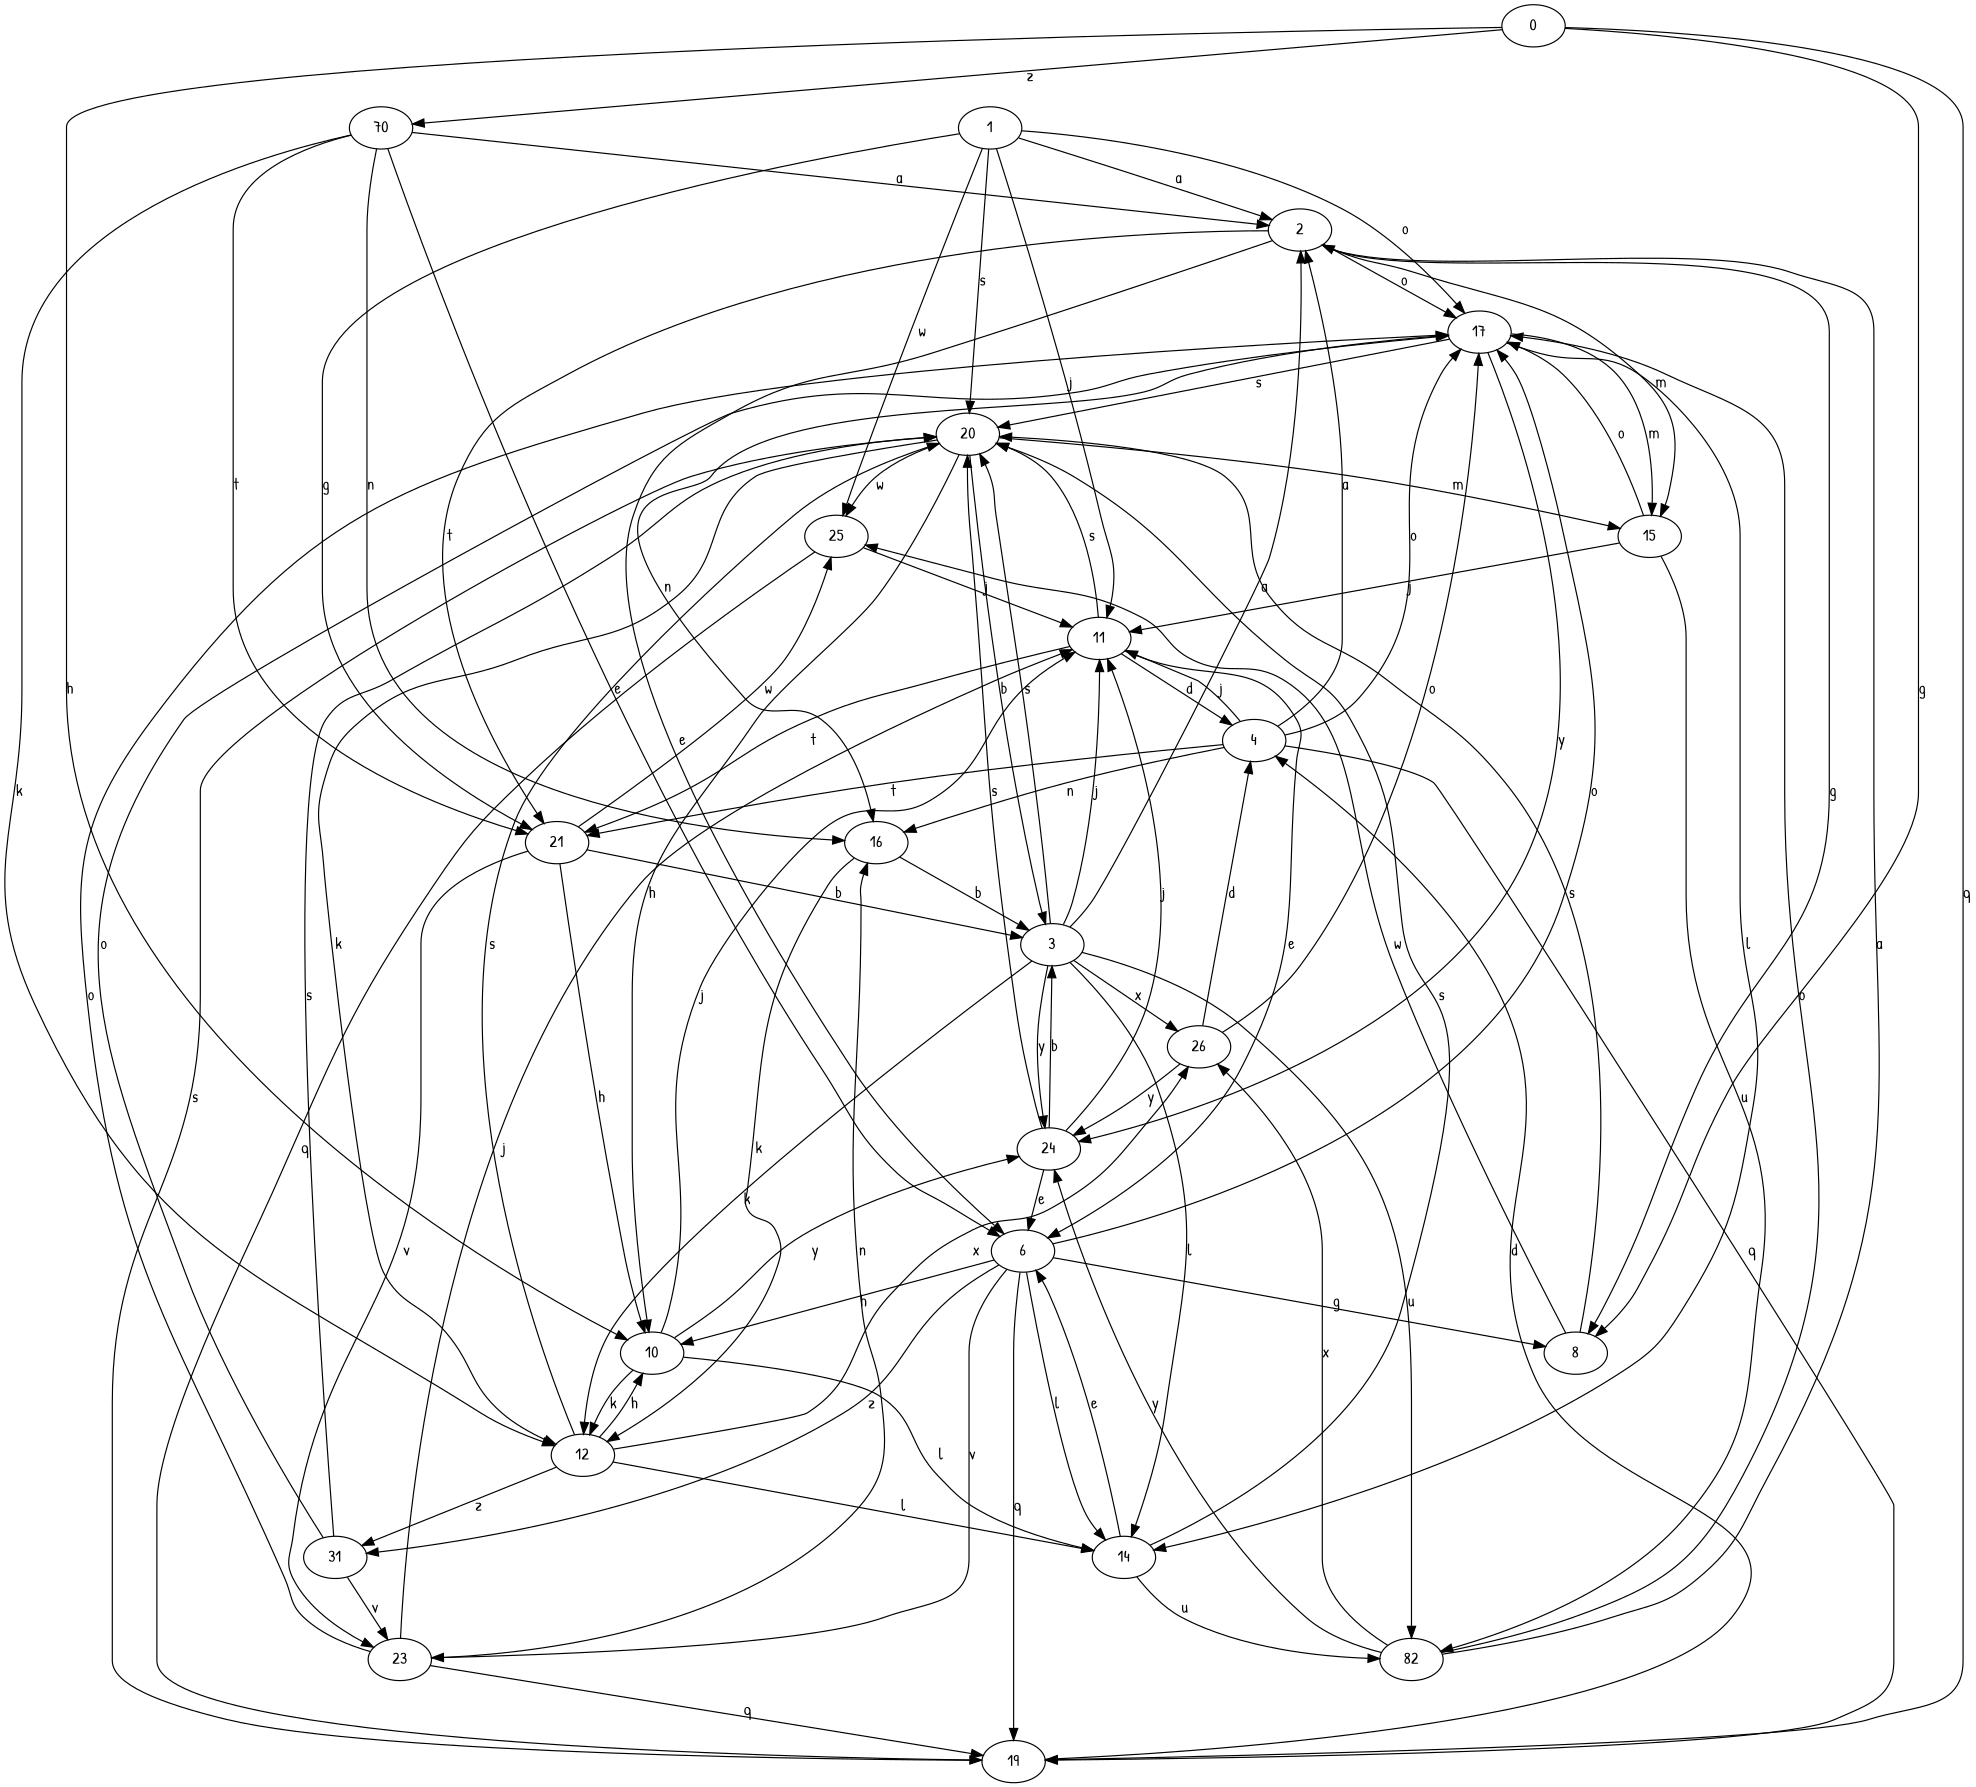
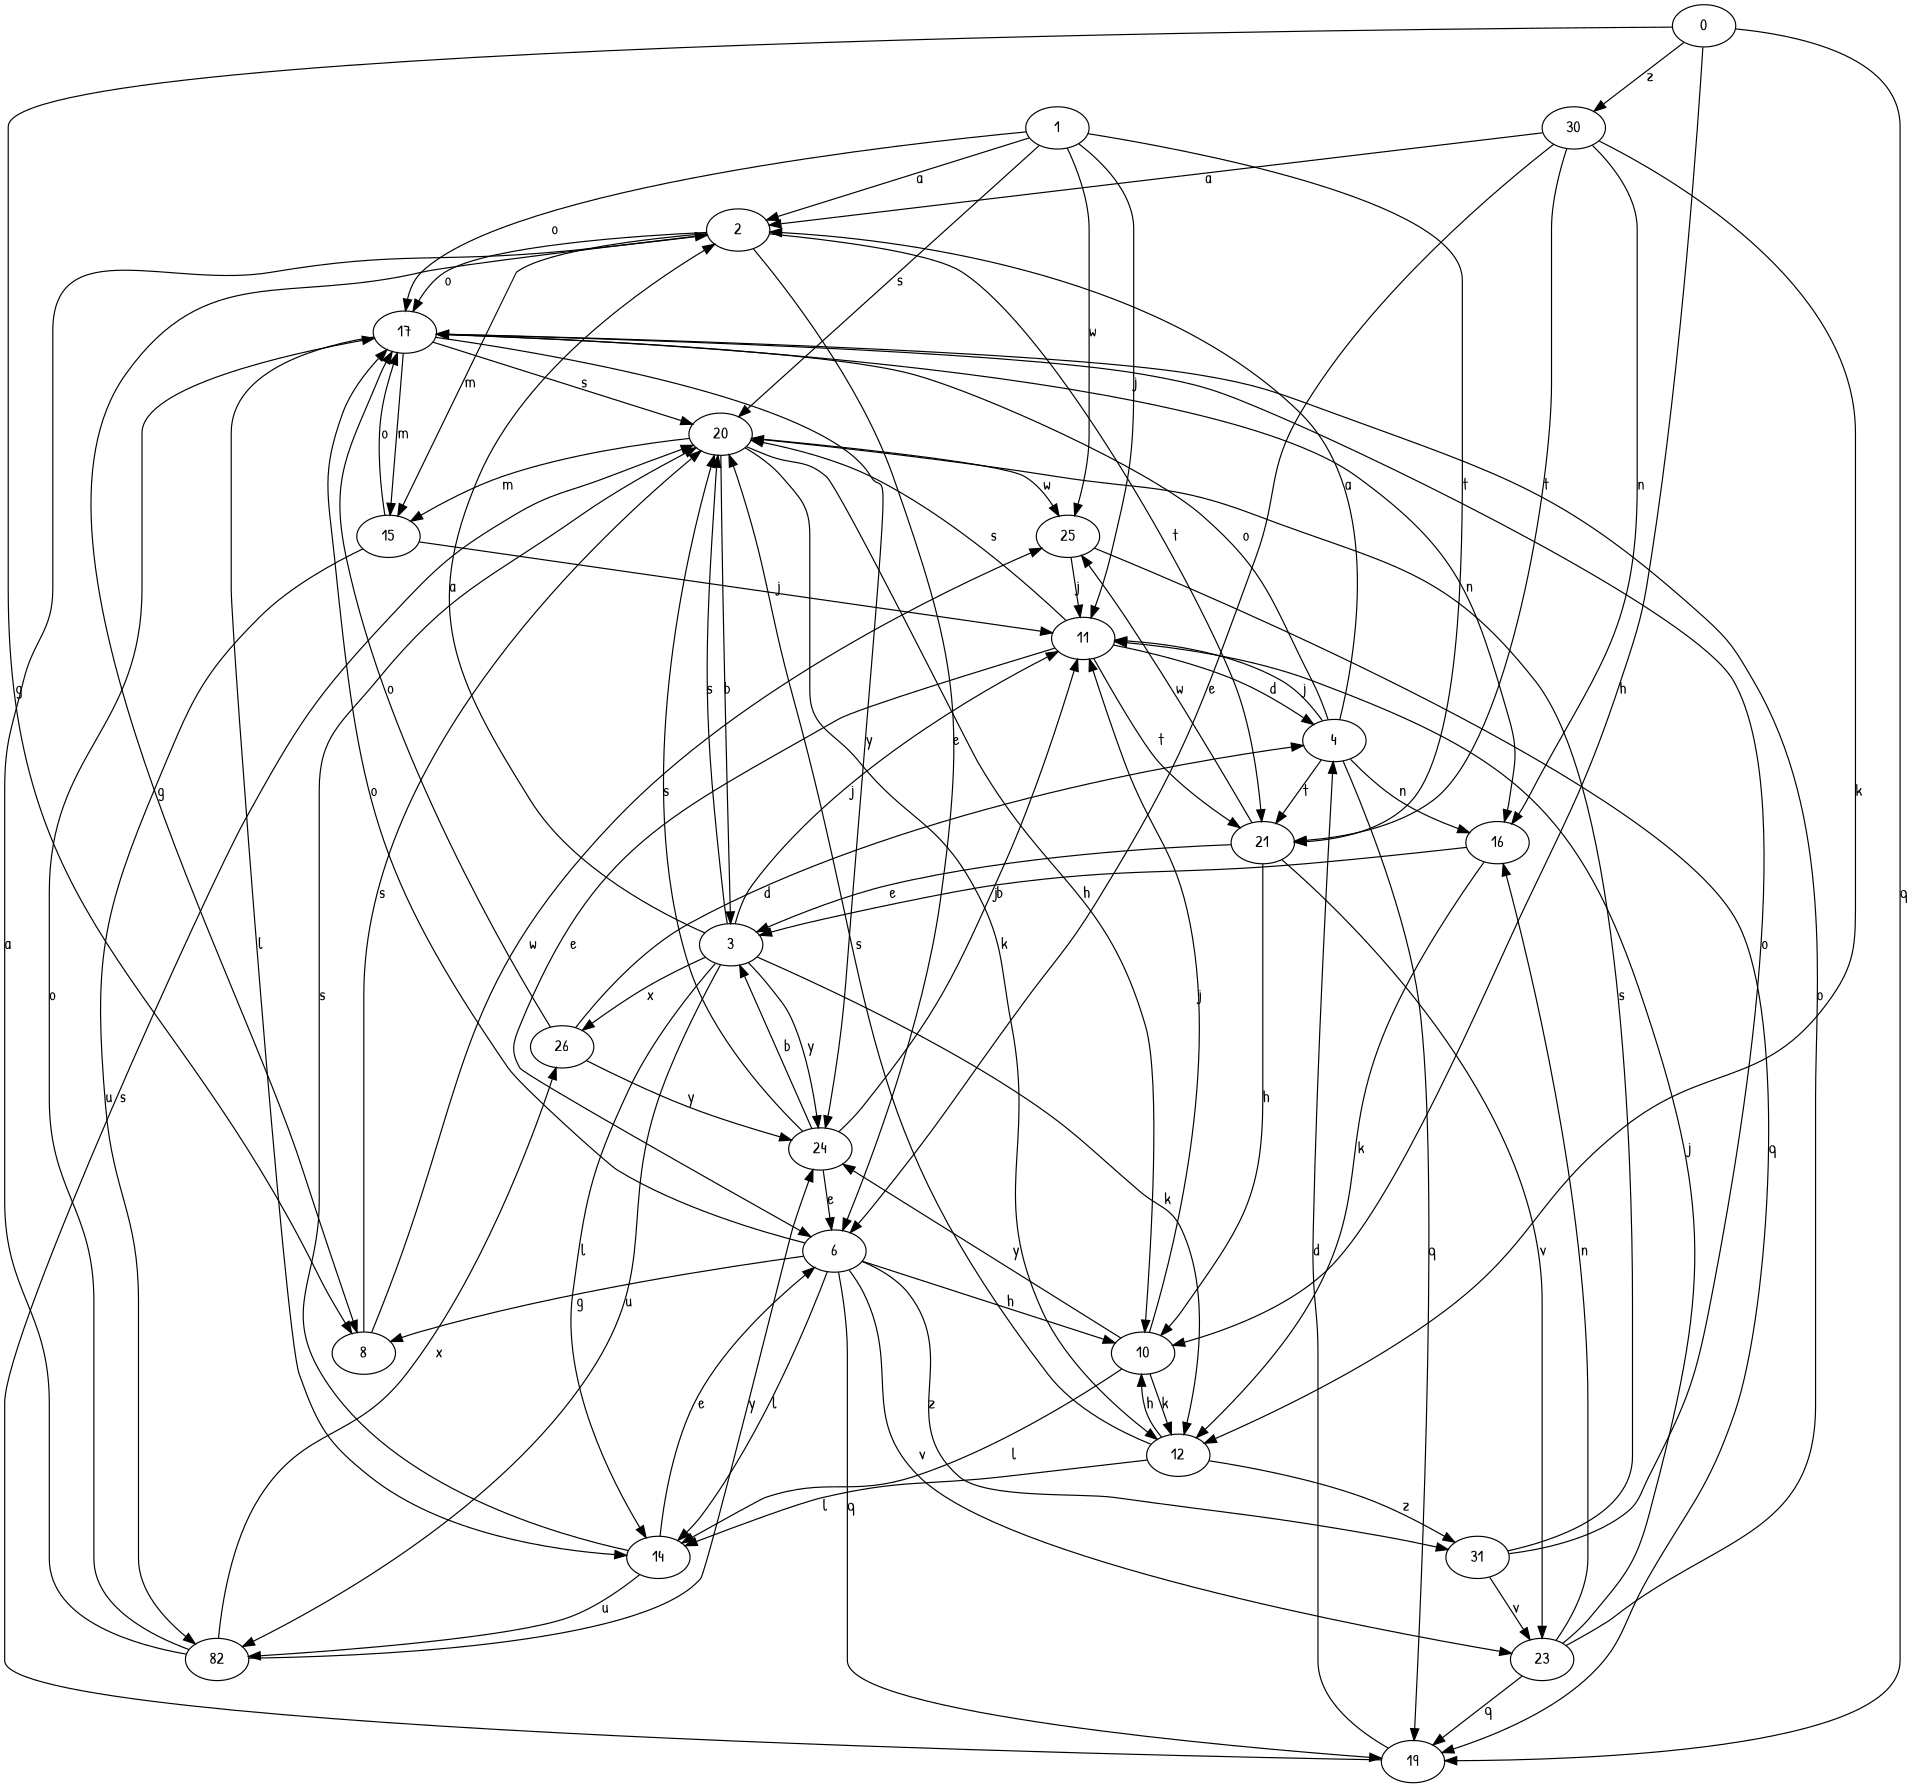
node "70": label "70" -> "30"
edge "1" -> "21": label "g" -> "t"
edge "21" -> "3": label "b" -> "e"
edge "12" -> "26": removed, label "x"
